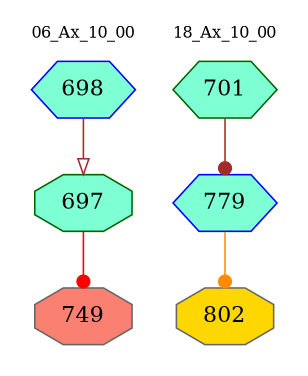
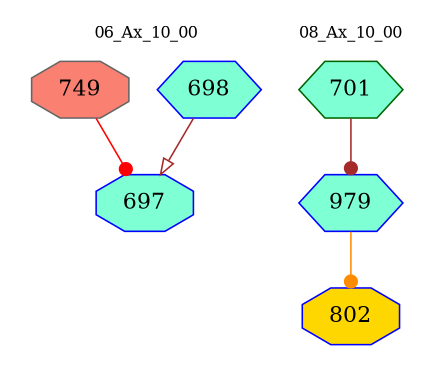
cluster "18_Ax_10_00": label "18_Ax_10_00" -> "08_Ax_10_00"
node "697": color darkgreen -> blue
node "779": label "779" -> "979"
edge "697" -> "749": reversed
node "802": color gray40 -> blue
